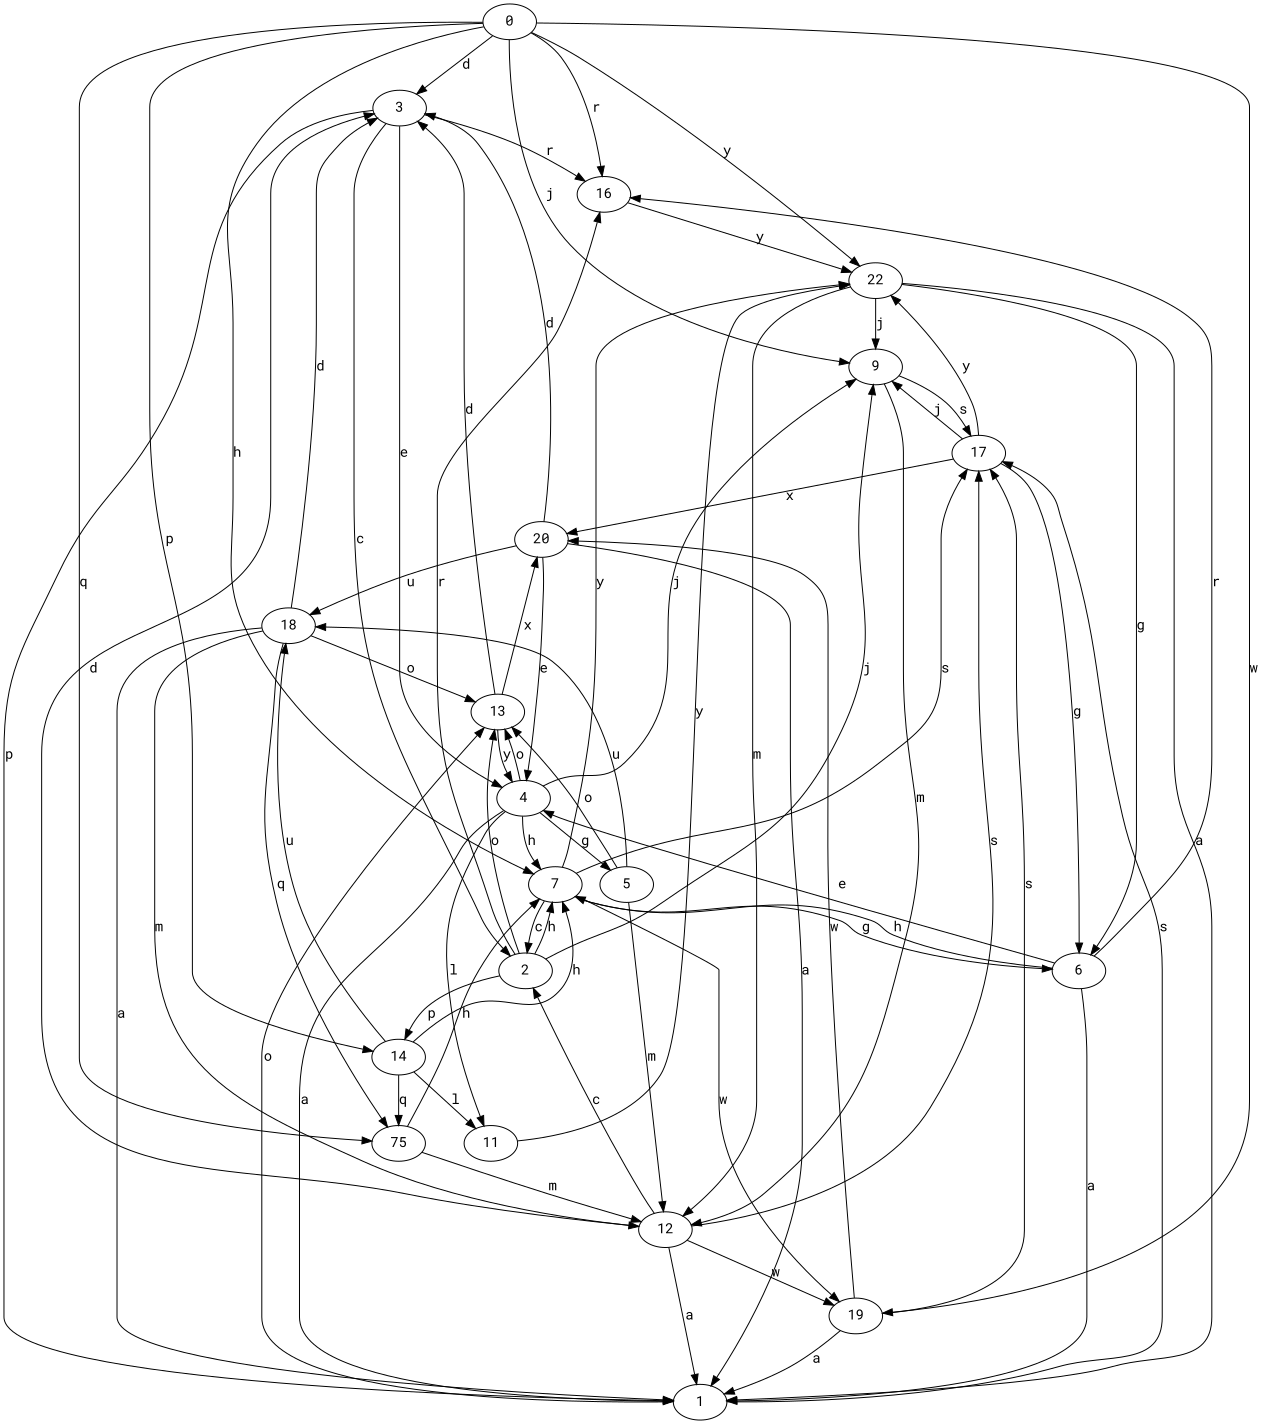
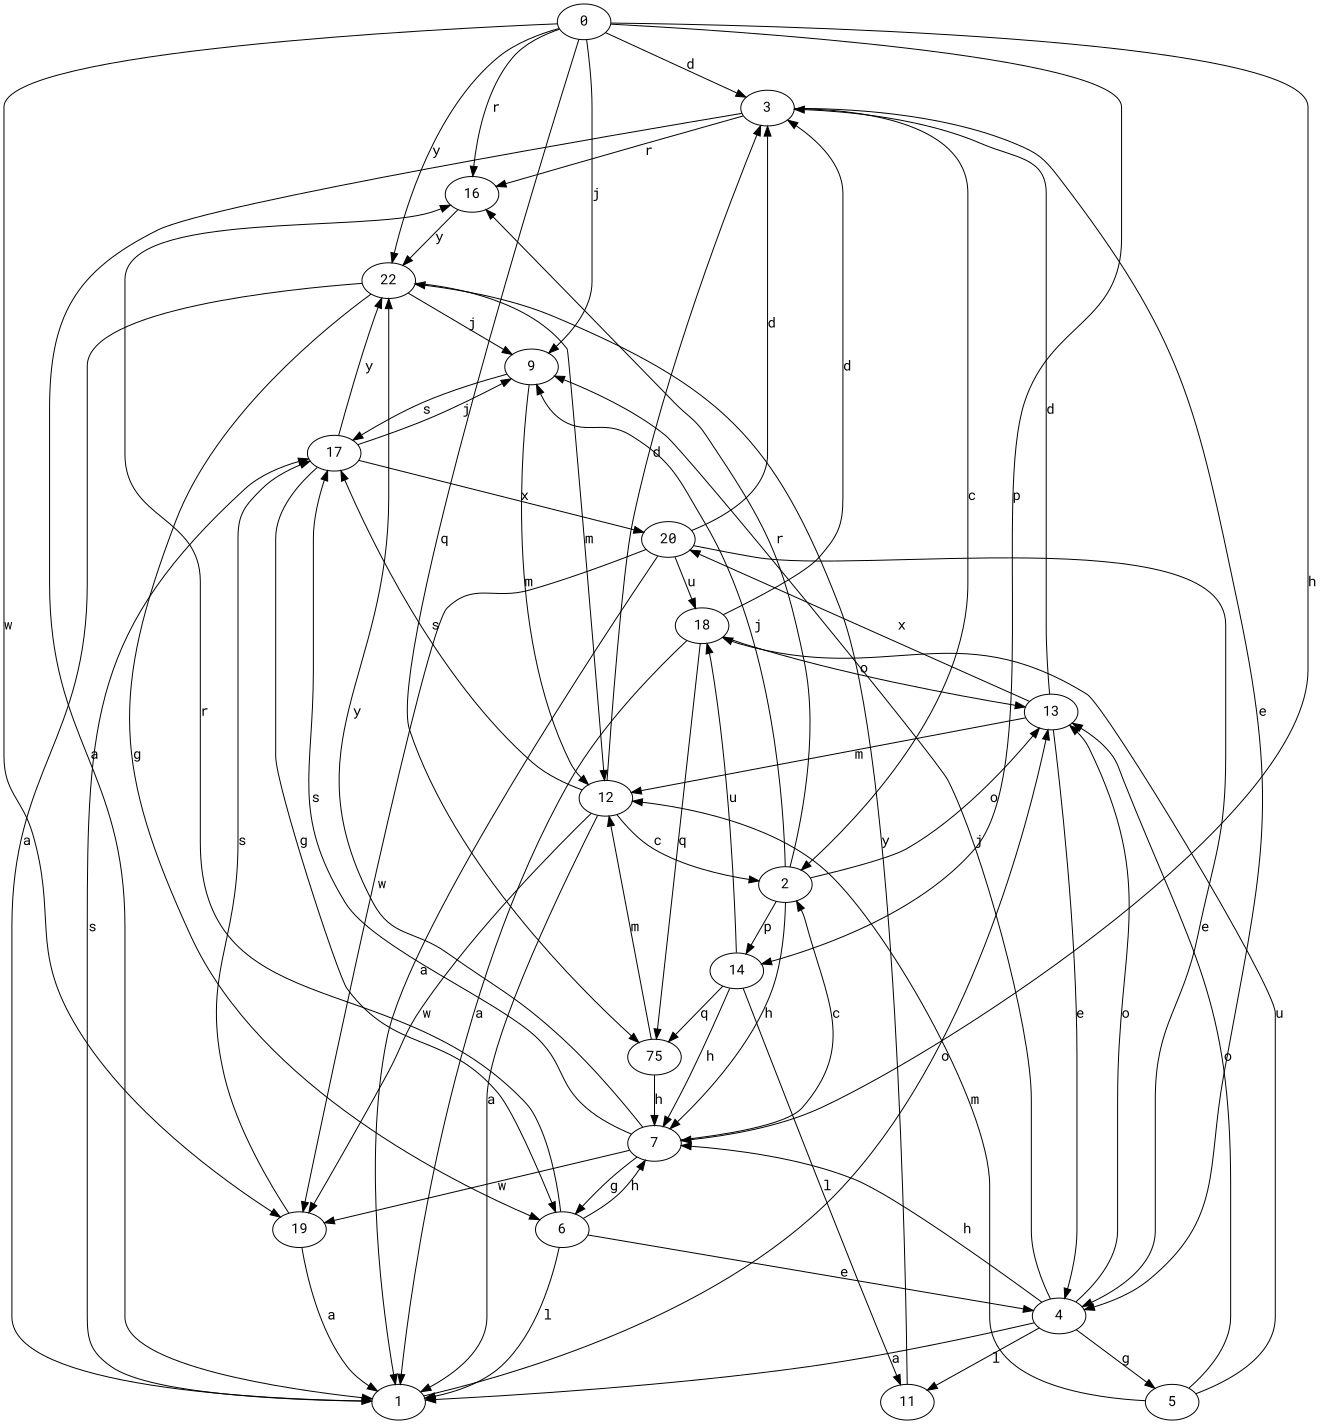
edge "3" -> "1": label "p" -> "a"
edge "13" -> "4": label "y" -> "e"
edge "19" -> "20": reversed
edge "18" -> "12": now "13" -> "12"
edge "6" -> "1": label "a" -> "l"
